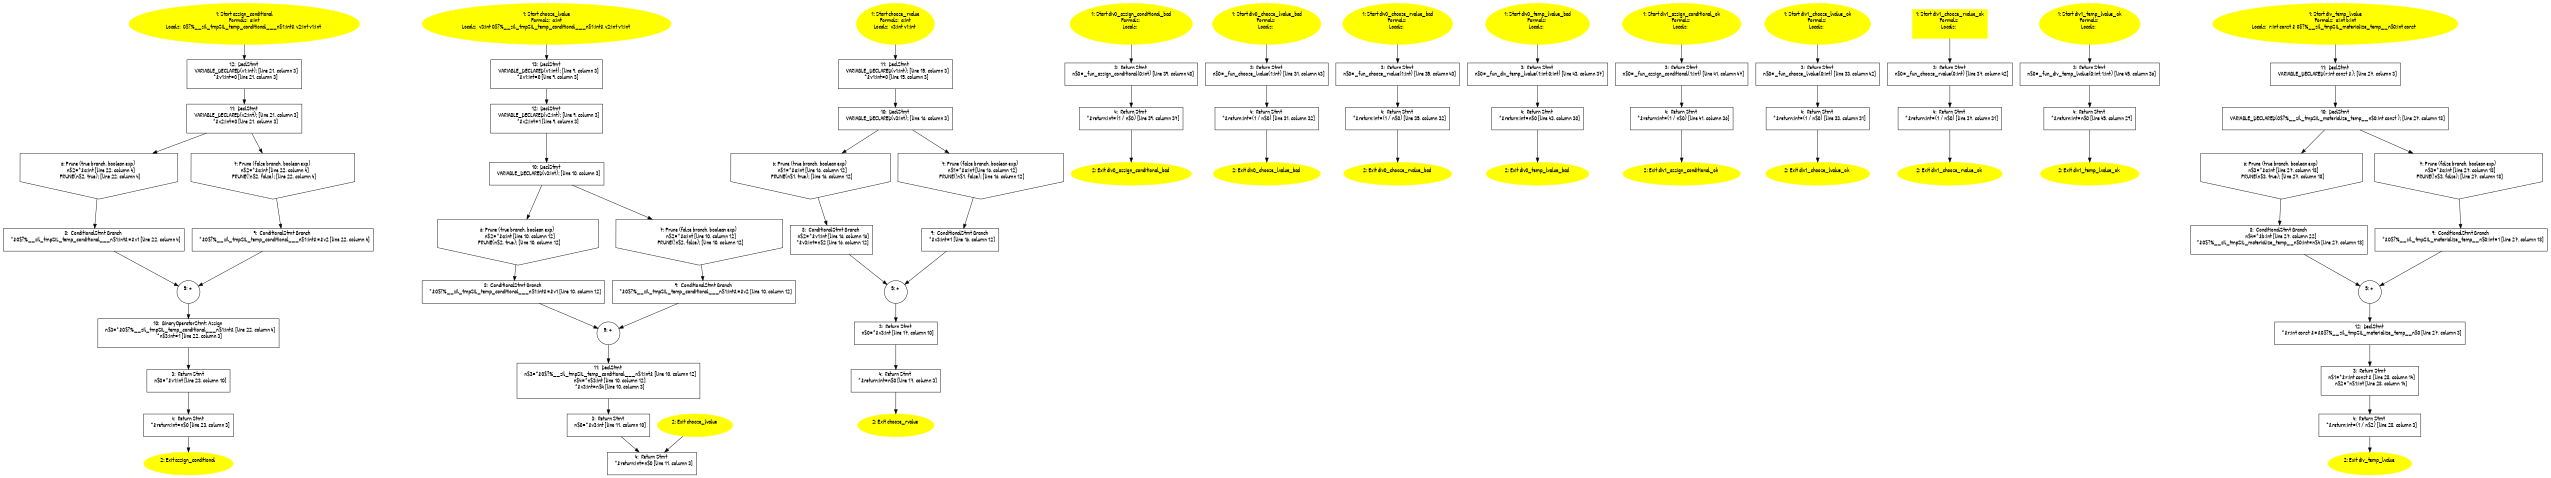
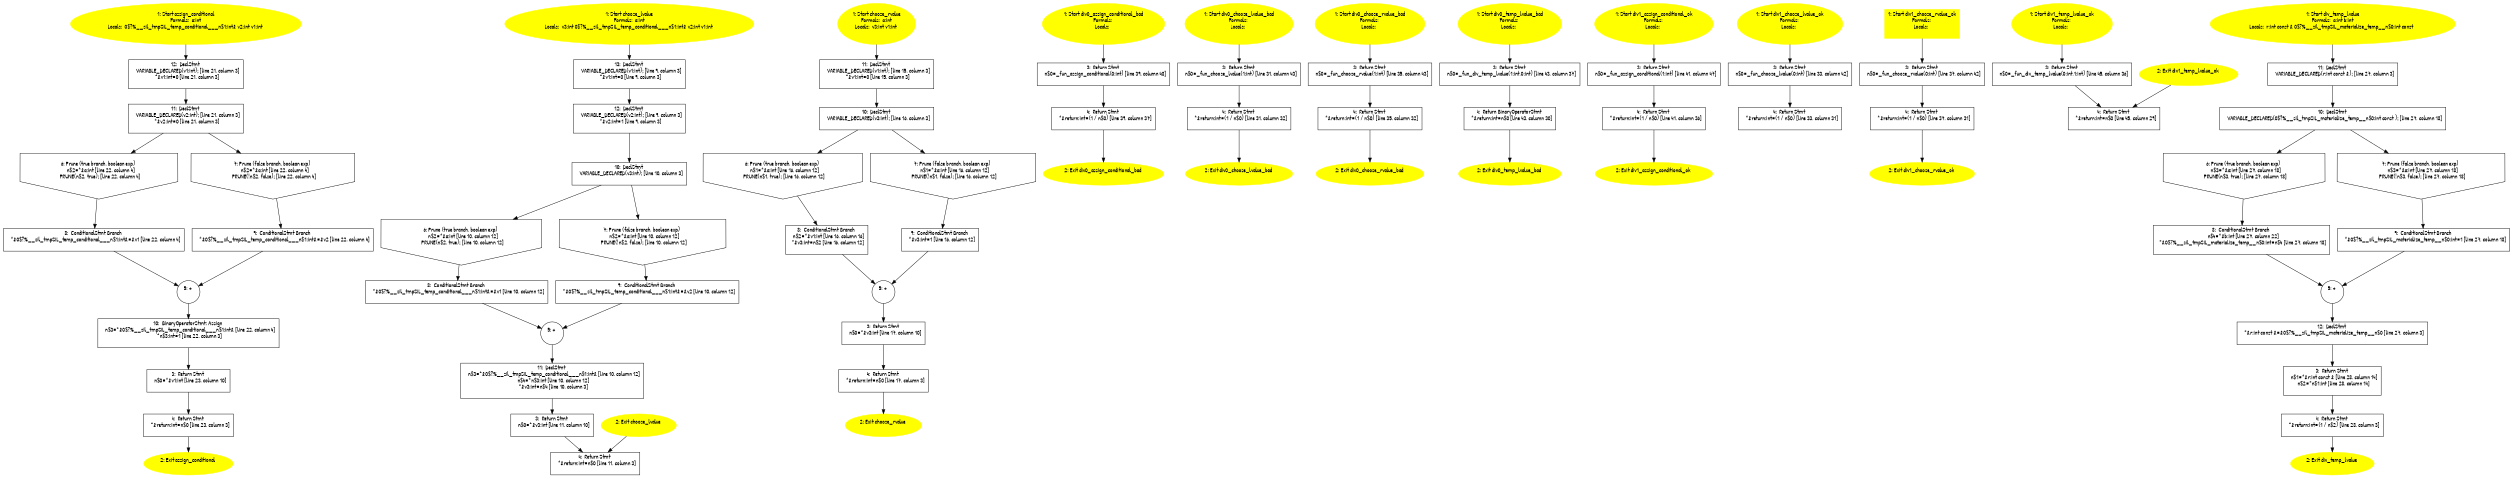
node "4:  Return Stmt *&return:int=n$0 [line 43, column 30]": label "4:  Return Stmt *&return:int=n$0 [line 43, column 30]" -> "4:  Return BinaryOperatorStmt *&return:int=n$0 [line 43, column 30]"
edge "4:  Return Stmt *&return:int=n$0 [line 45, column 29]" -> "2: Exit div1_temp_lvalue_ok": reversed
node "2: Exit div1_choose_lvalue_ok": removed
